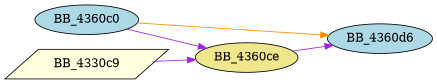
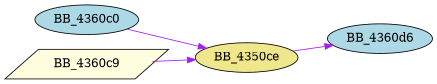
edge "BB_4360c0" -> "BB_4360d6": removed
node "BB_4360ce": label "BB_4360ce" -> "BB_4350ce"
node "BB_4330c9": label "BB_4330c9" -> "BB_4360c9"
